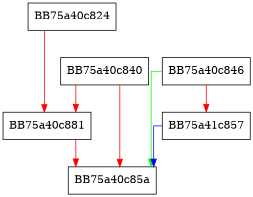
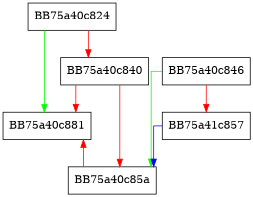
edge "BB75a40c824" -> "BB75a40c840": added
edge "BB75a40c824" -> "BB75a40c881": color red -> green
edge "BB75a40c881" -> "BB75a40c85a": reversed
